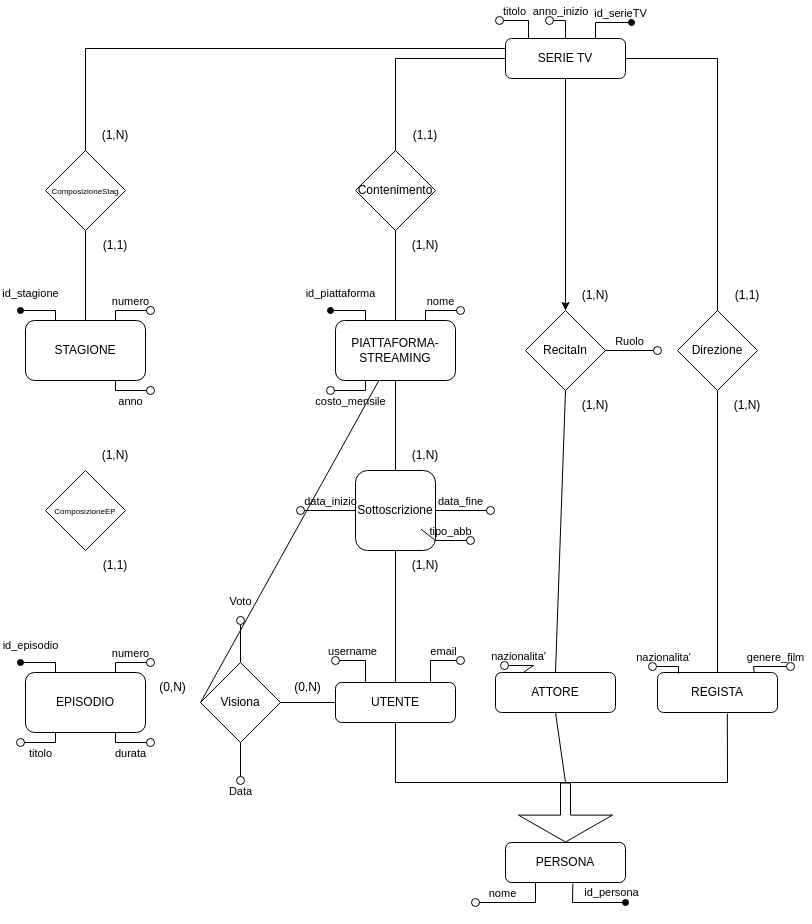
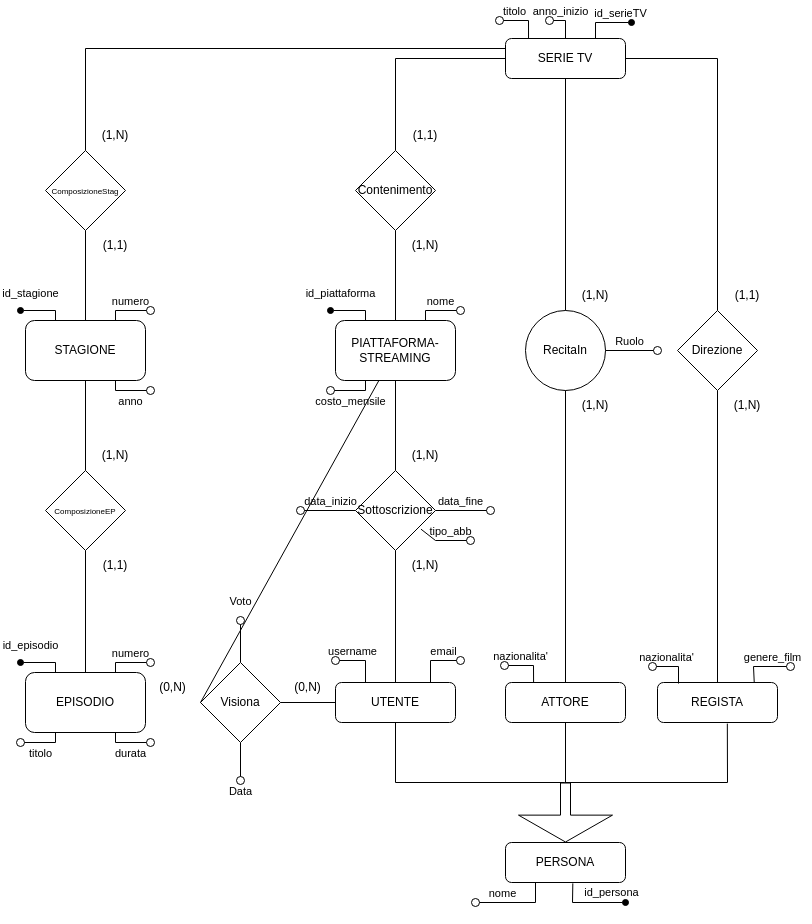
edge "SERIE TV" -> "RecitaIn": arrowhead classic -> none
node "RecitaIn": shape diamond -> ellipse
edge "STAGIONE" -- "ComposizioneEP": added
node "Sottoscrizione": shape rounded rectangle -> diamond
edge "ComposizioneEP" -- "EPISODIO": added
node "ATTORE": moved (556, 693) -> (566, 703)
node "REGISTA": moved (718, 693) -> (718, 703)
